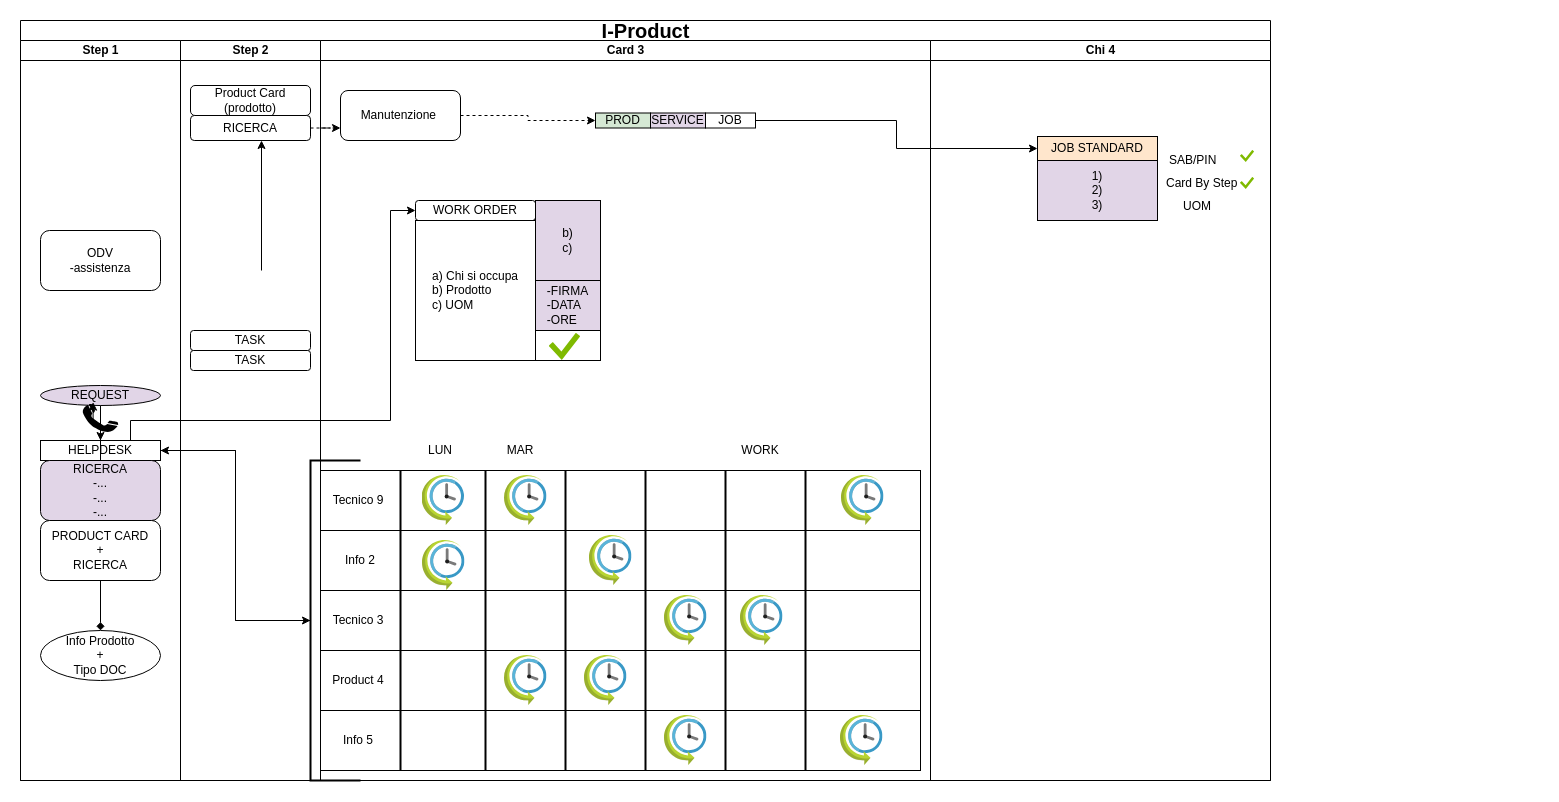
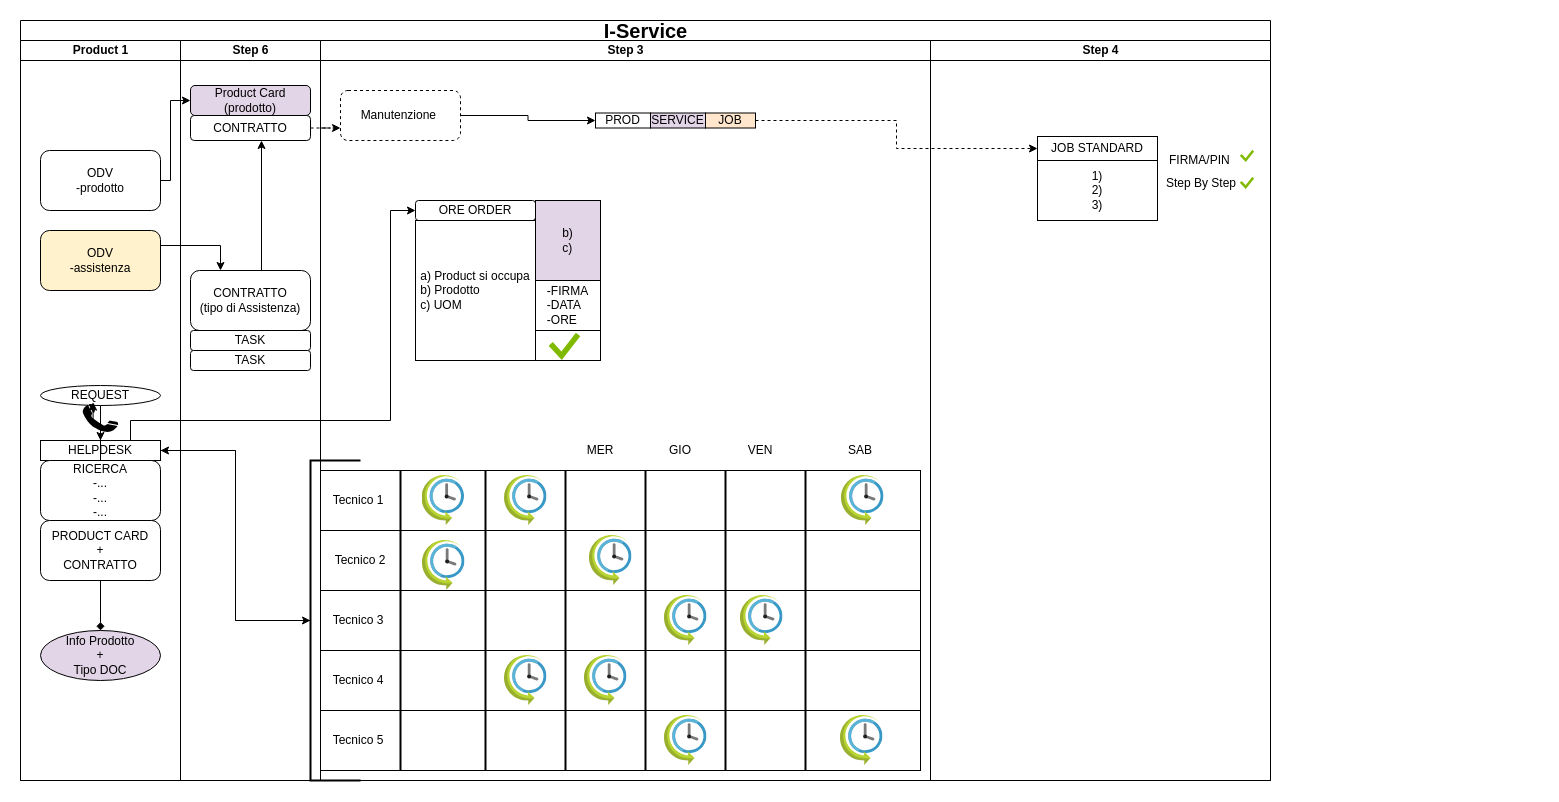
node "I-Product": label "I-Product" -> "I-Service"
node "Step 1": label "Step 1" -> "Product 1"
node "Step 2": label "Step 2" -> "Step 6"
node "Card 3": label "Card 3" -> "Step 3"
node "Chi 4": label "Chi 4" -> "Step 4"
node "Product Card (prodotto)": fillcolor #ffffff -> #e1d5e7
node "Manutenzione": style solid -> dashed
edge "Manutenzione" -> "PROD": style dashed -> solid
node "PROD": fillcolor #d5e8d4 -> #ffffff
node "JOB": fillcolor #ffffff -> #ffe6cc
node "RICERCA": label "RICERCA" -> "CONTRATTO"
edge "JOB" -> "JOB STANDARD": style solid -> dashed
edge "ODV -prodotto" -> "Product Card (prodotto)": added
node "JOB STANDARD": fillcolor #ffe6cc -> #ffffff
node "SAB/PIN": label "SAB/PIN" -> "FIRMA/PIN"
node "ODV -prodotto": added
node "Card By Step": label "Card By Step" -> "Step By Step"
node "1) 2) 3)": fillcolor #e1d5e7 -> #ffffff
node "UOM": removed
node "WORK ORDER": label "WORK ORDER" -> "ORE ORDER"
edge "ODV -assistenza" -> "CONTRATTO (tipo di Assistenza)": added
node "ODV -assistenza": fillcolor #ffffff -> #fff2cc
node "a) Chi si occupa b) Prodotto c) UOM": label "a) Chi si occupa b) Prodotto c) UOM" -> "a) Product si occupa b) Prodotto c) UOM"
node "CONTRATTO (tipo di Assistenza)": added
node "-FIRMA -DATA -ORE": fillcolor #e1d5e7 -> #ffffff
node "REQUEST": fillcolor #e1d5e7 -> #ffffff
node "LUN": removed
node "MAR": removed
node "MER": added
node "GIO": added
node "WORK": label "WORK" -> "VEN"
node "SAB": added
node "RICERCA -... -... -...": fillcolor #e1d5e7 -> #ffffff
node "Tecnico 9": label "Tecnico 9" -> "Tecnico 1"
node "PRODUCT CARD + RICERCA": label "PRODUCT CARD + RICERCA" -> "PRODUCT CARD + CONTRATTO"
node "Info 2": label "Info 2" -> "Tecnico 2"
node "Info Prodotto + Tipo DOC": fillcolor #ffffff -> #e1d5e7
node "Product 4": label "Product 4" -> "Tecnico 4"
node "Info 5": label "Info 5" -> "Tecnico 5"
